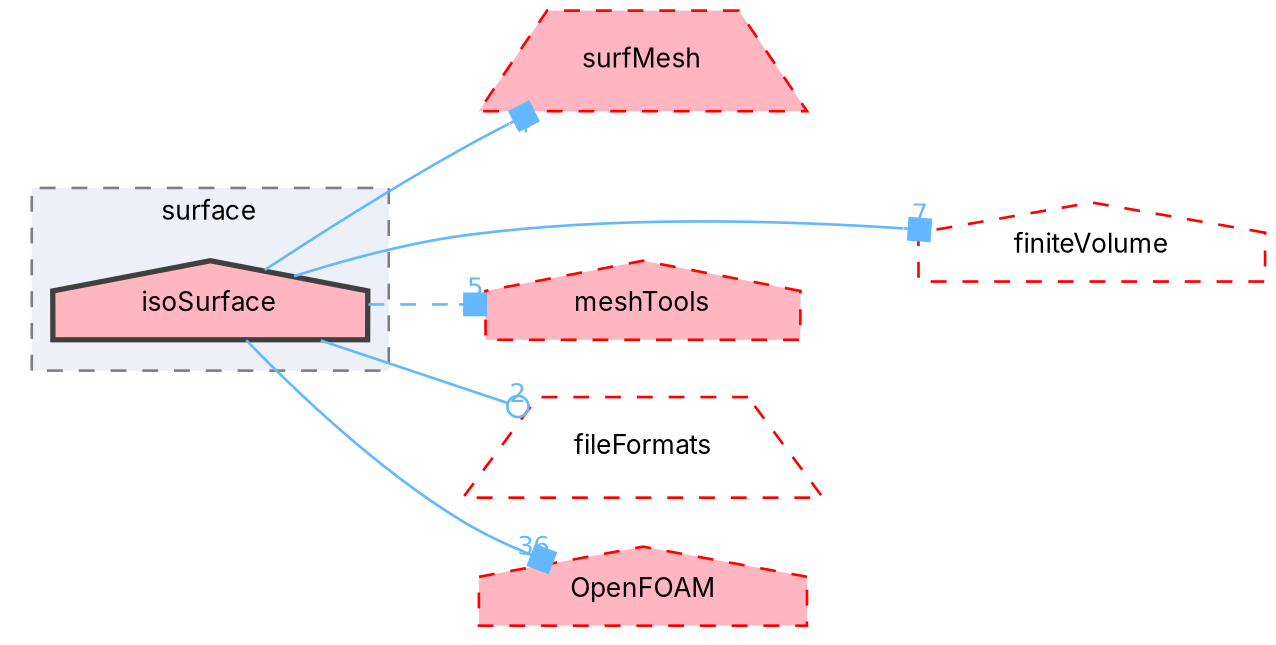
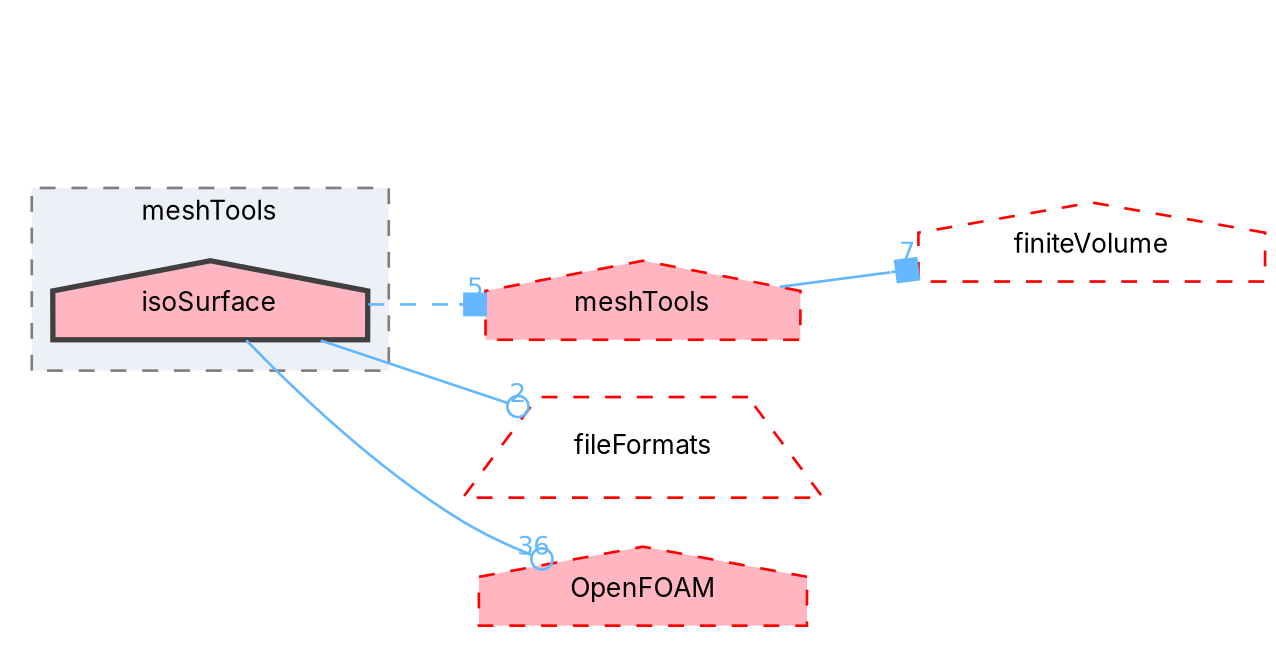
node "surfMesh": removed
cluster "surface": label "surface" -> "meshTools"
edge "isoSurface" -> "finiteVolume": now "meshTools" -> "finiteVolume"
edge "isoSurface" -> "OpenFOAM": arrowhead box -> odot
